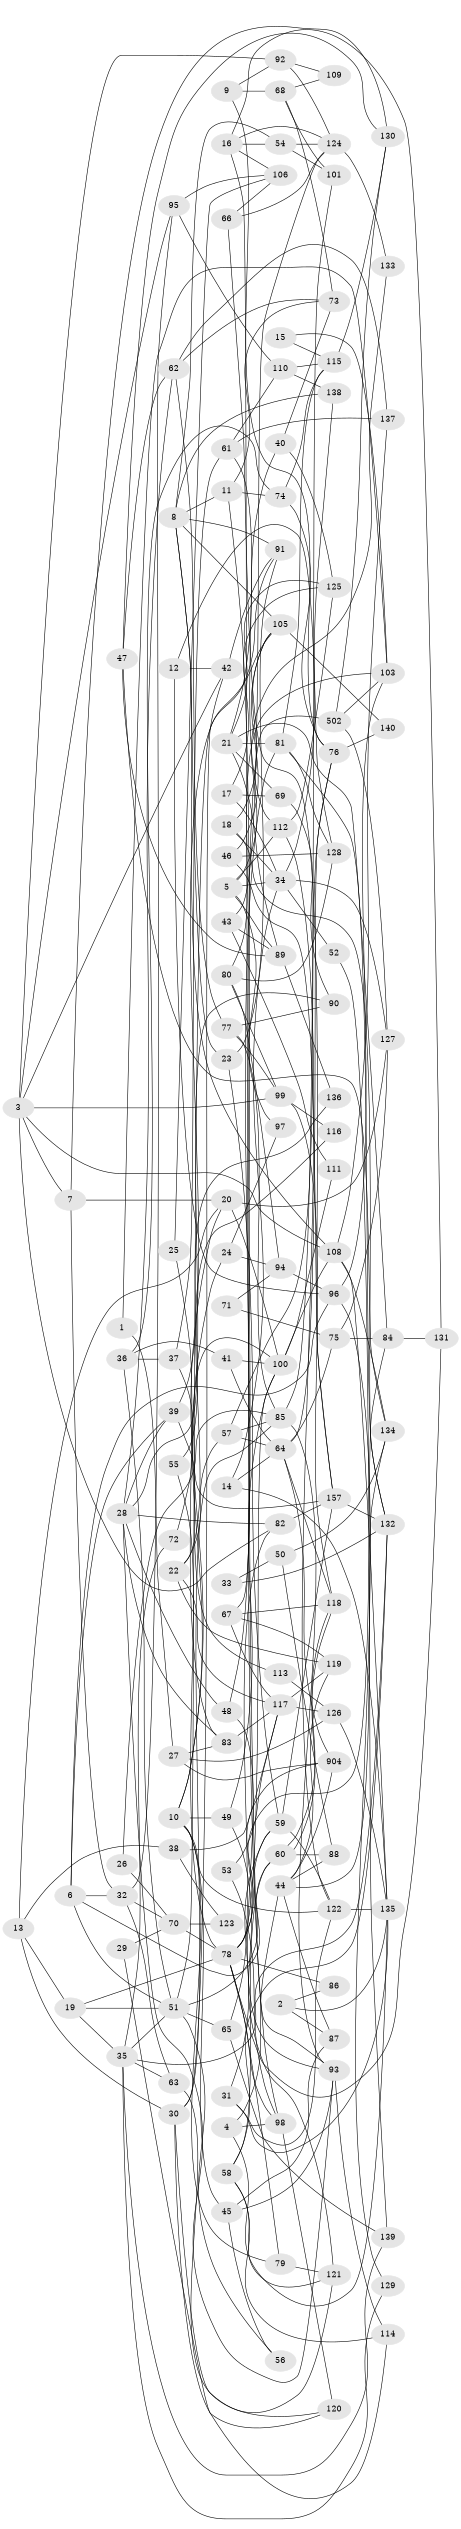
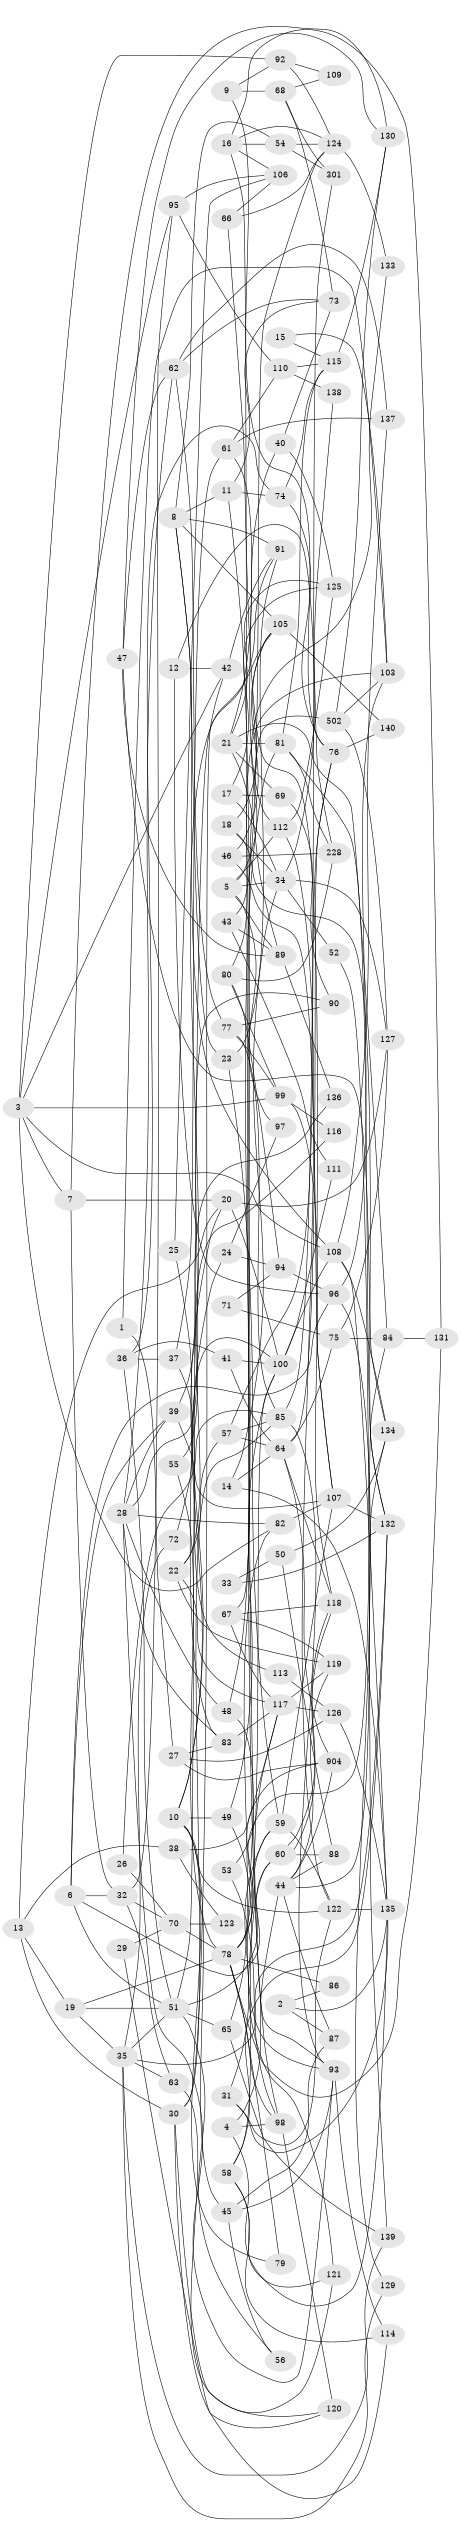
node "101": label "101" -> "301"
edge "138" -- "8": removed
node "128": label "128" -> "228"
node "157": label "157" -> "107"
edge "79" -- "121": removed
